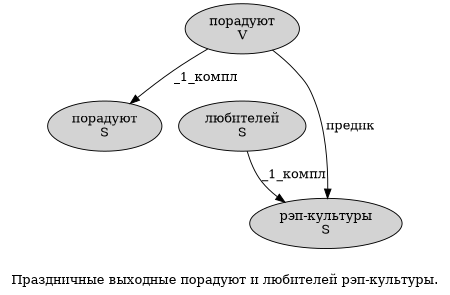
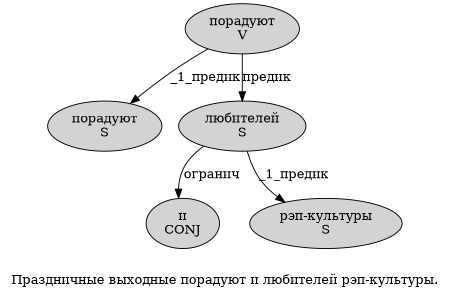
edge "порадуют V" -> "порадуют S": label "_1_компл" -> "_1_предик"
edge "порадуют V" -> "рэп-культуры S": now "порадуют V" -> "любителей S"
edge "любителей S" -> "рэп-культуры S": label "_1_компл" -> "_1_предик"
node "и CONJ": added
